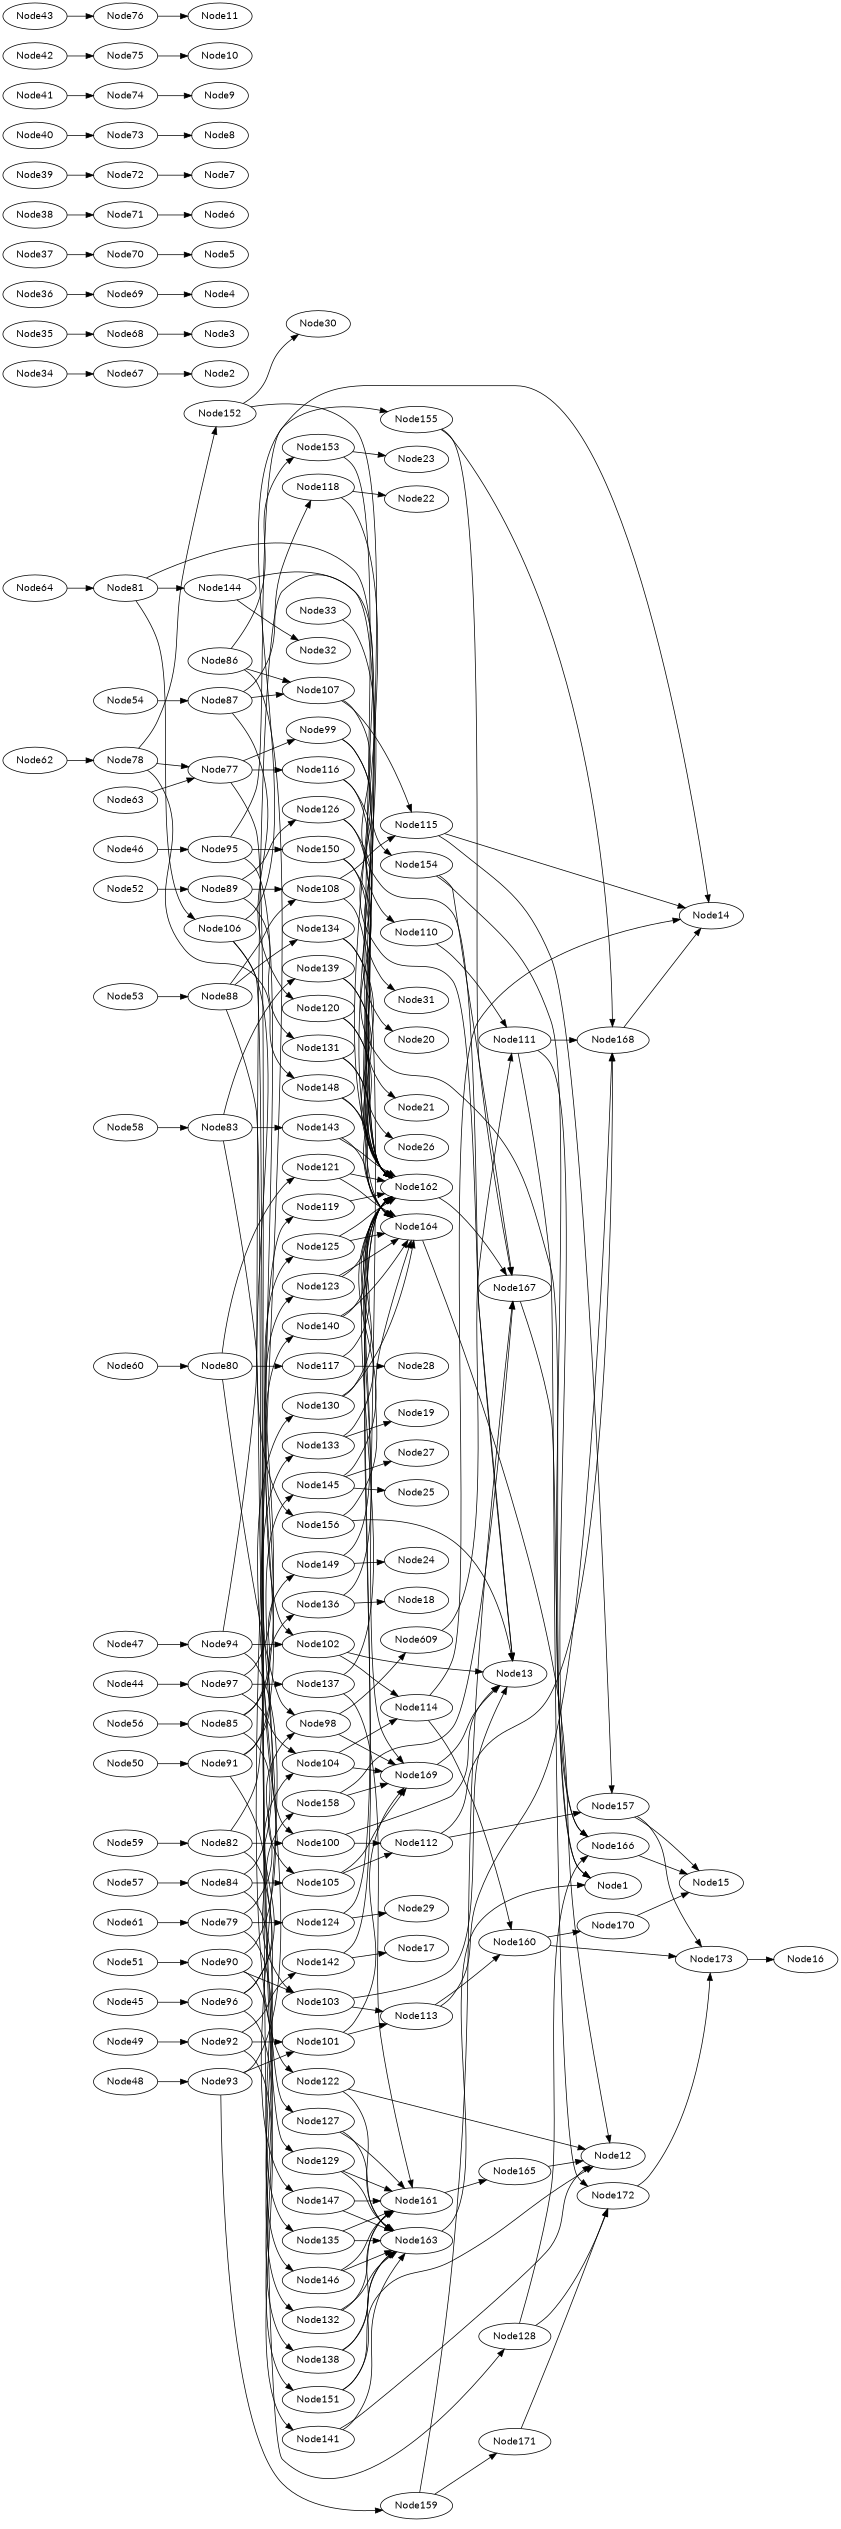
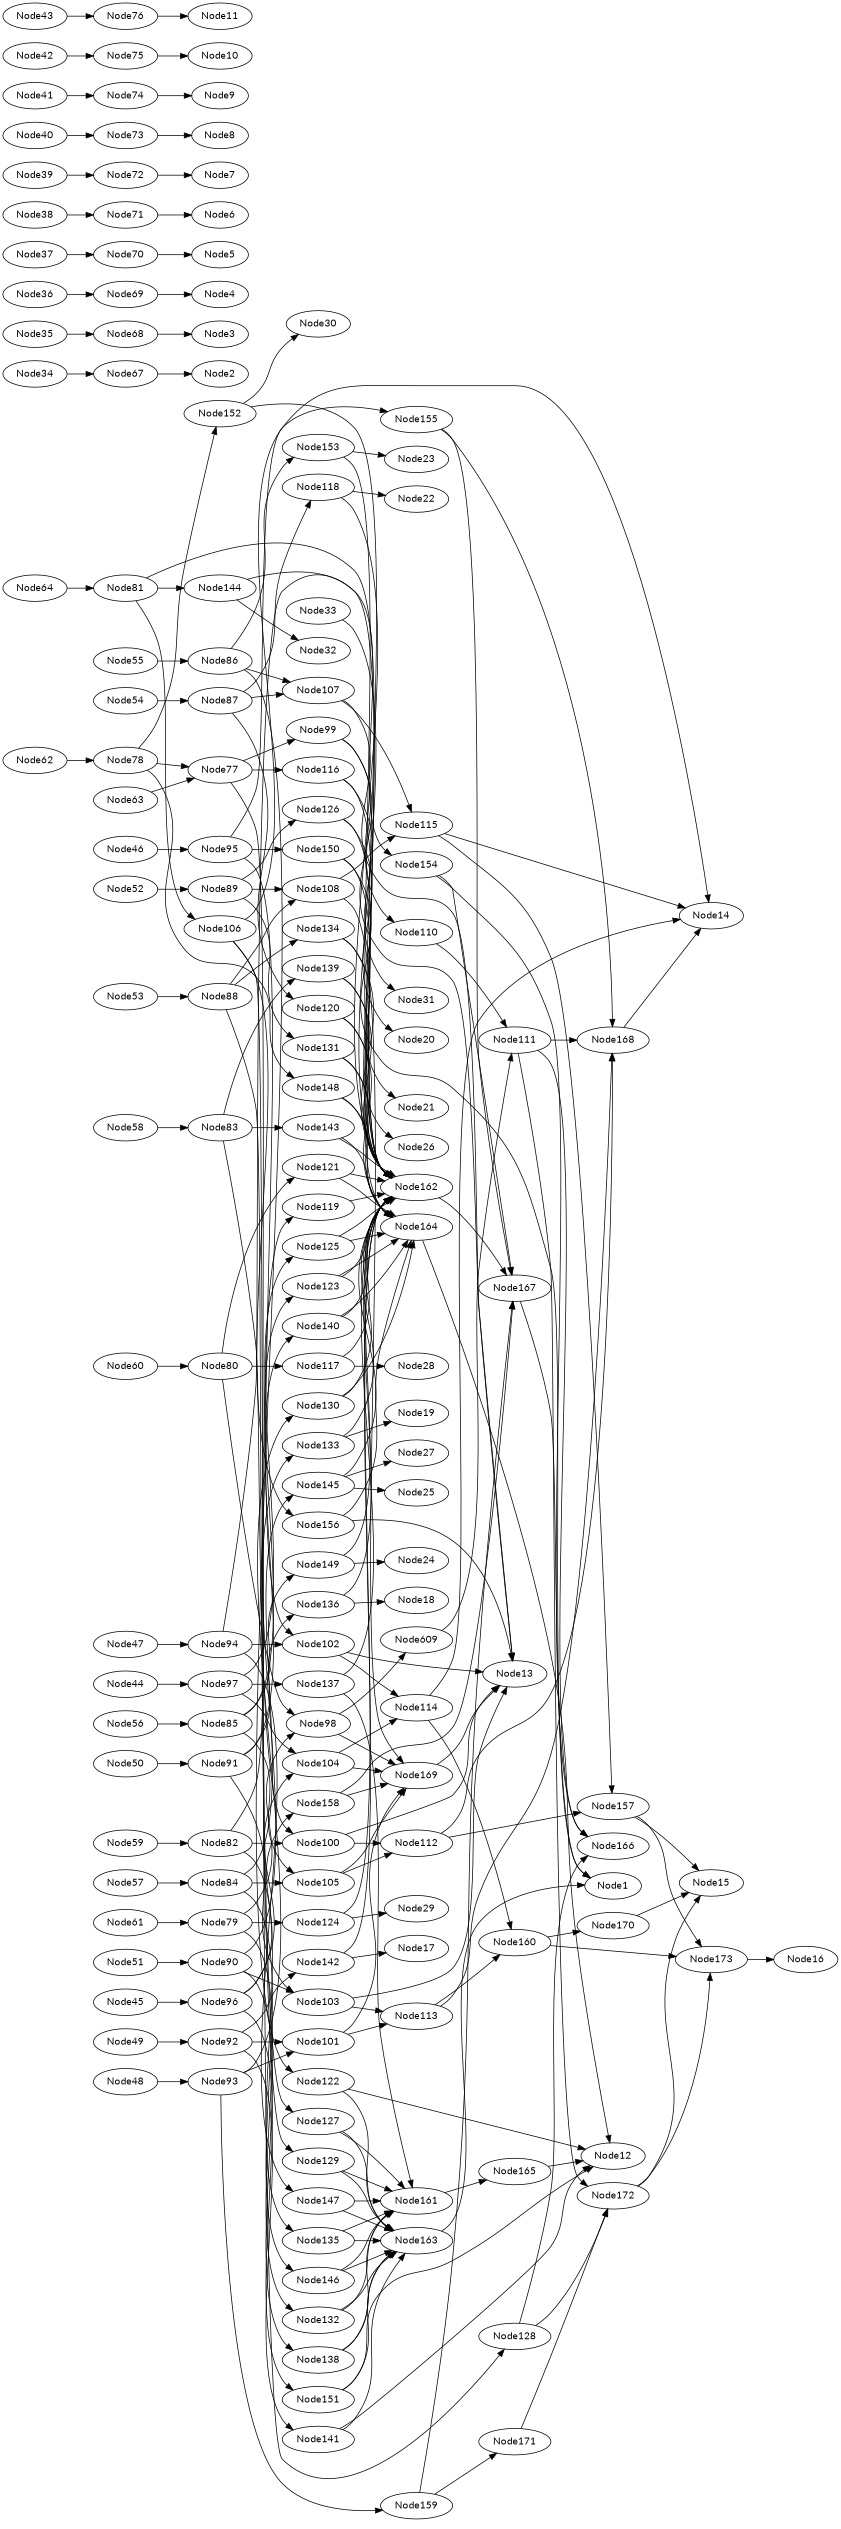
node "Node55": added
edge "Node166" -> "Node15": now "Node172" -> "Node15"
